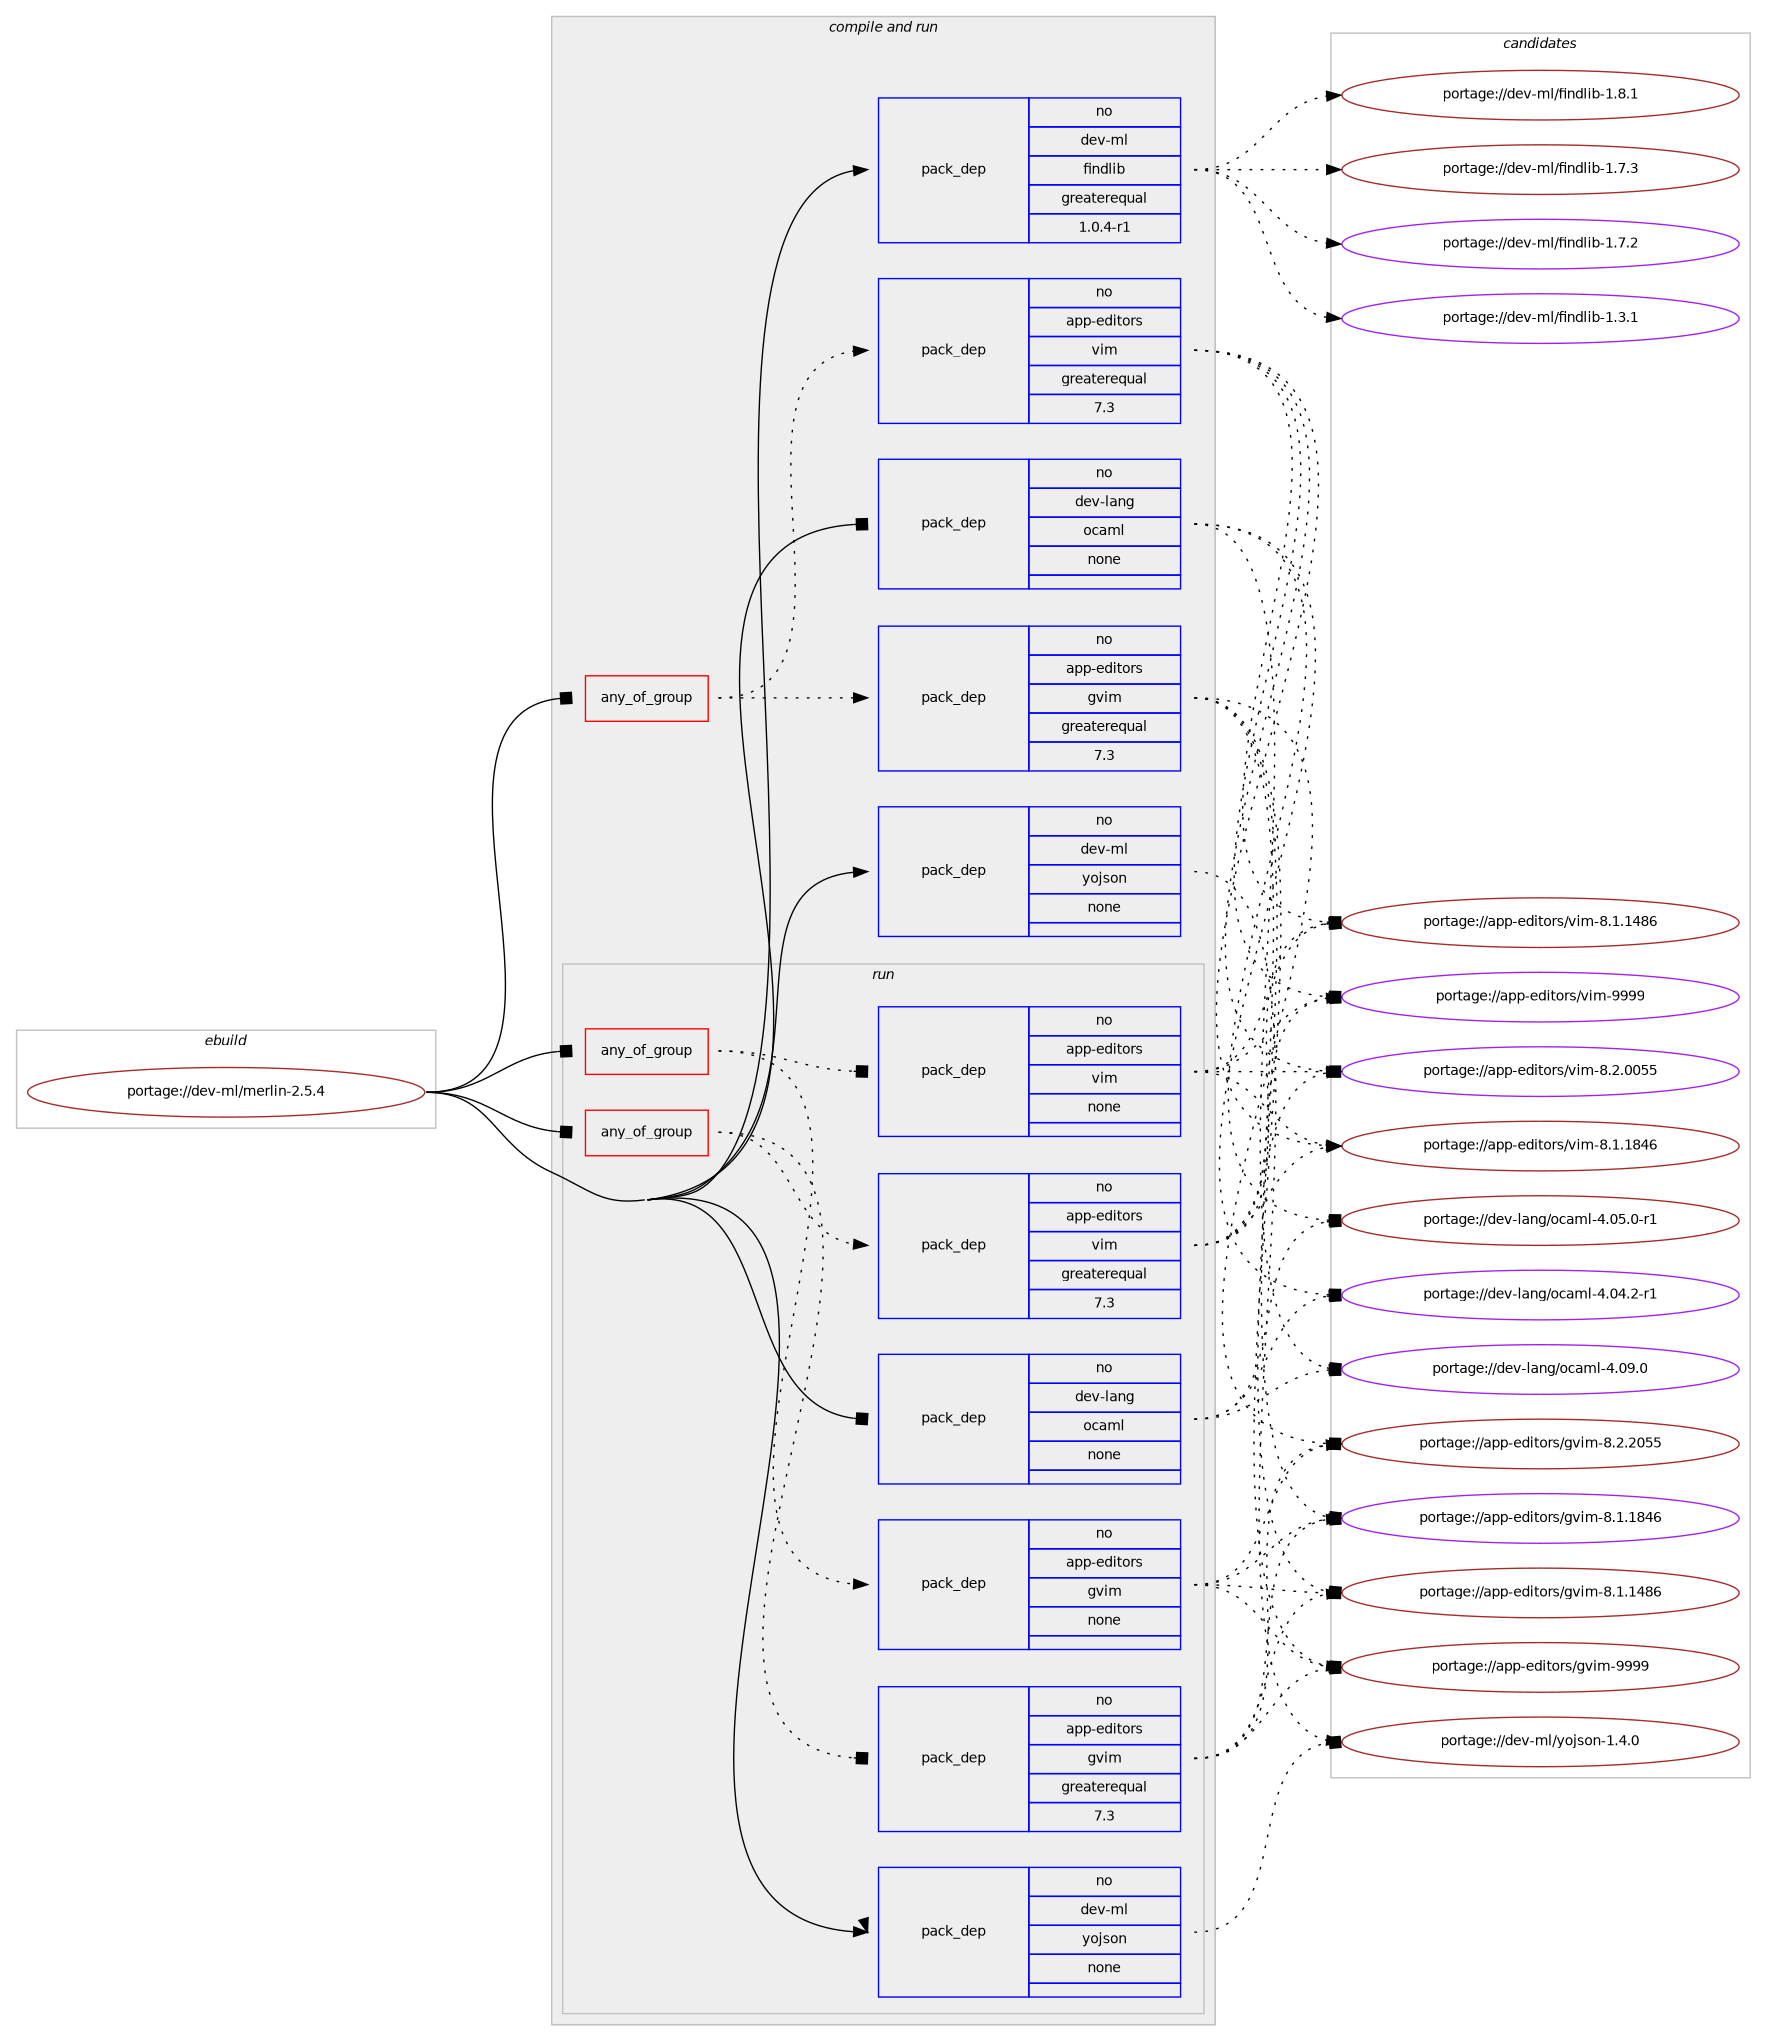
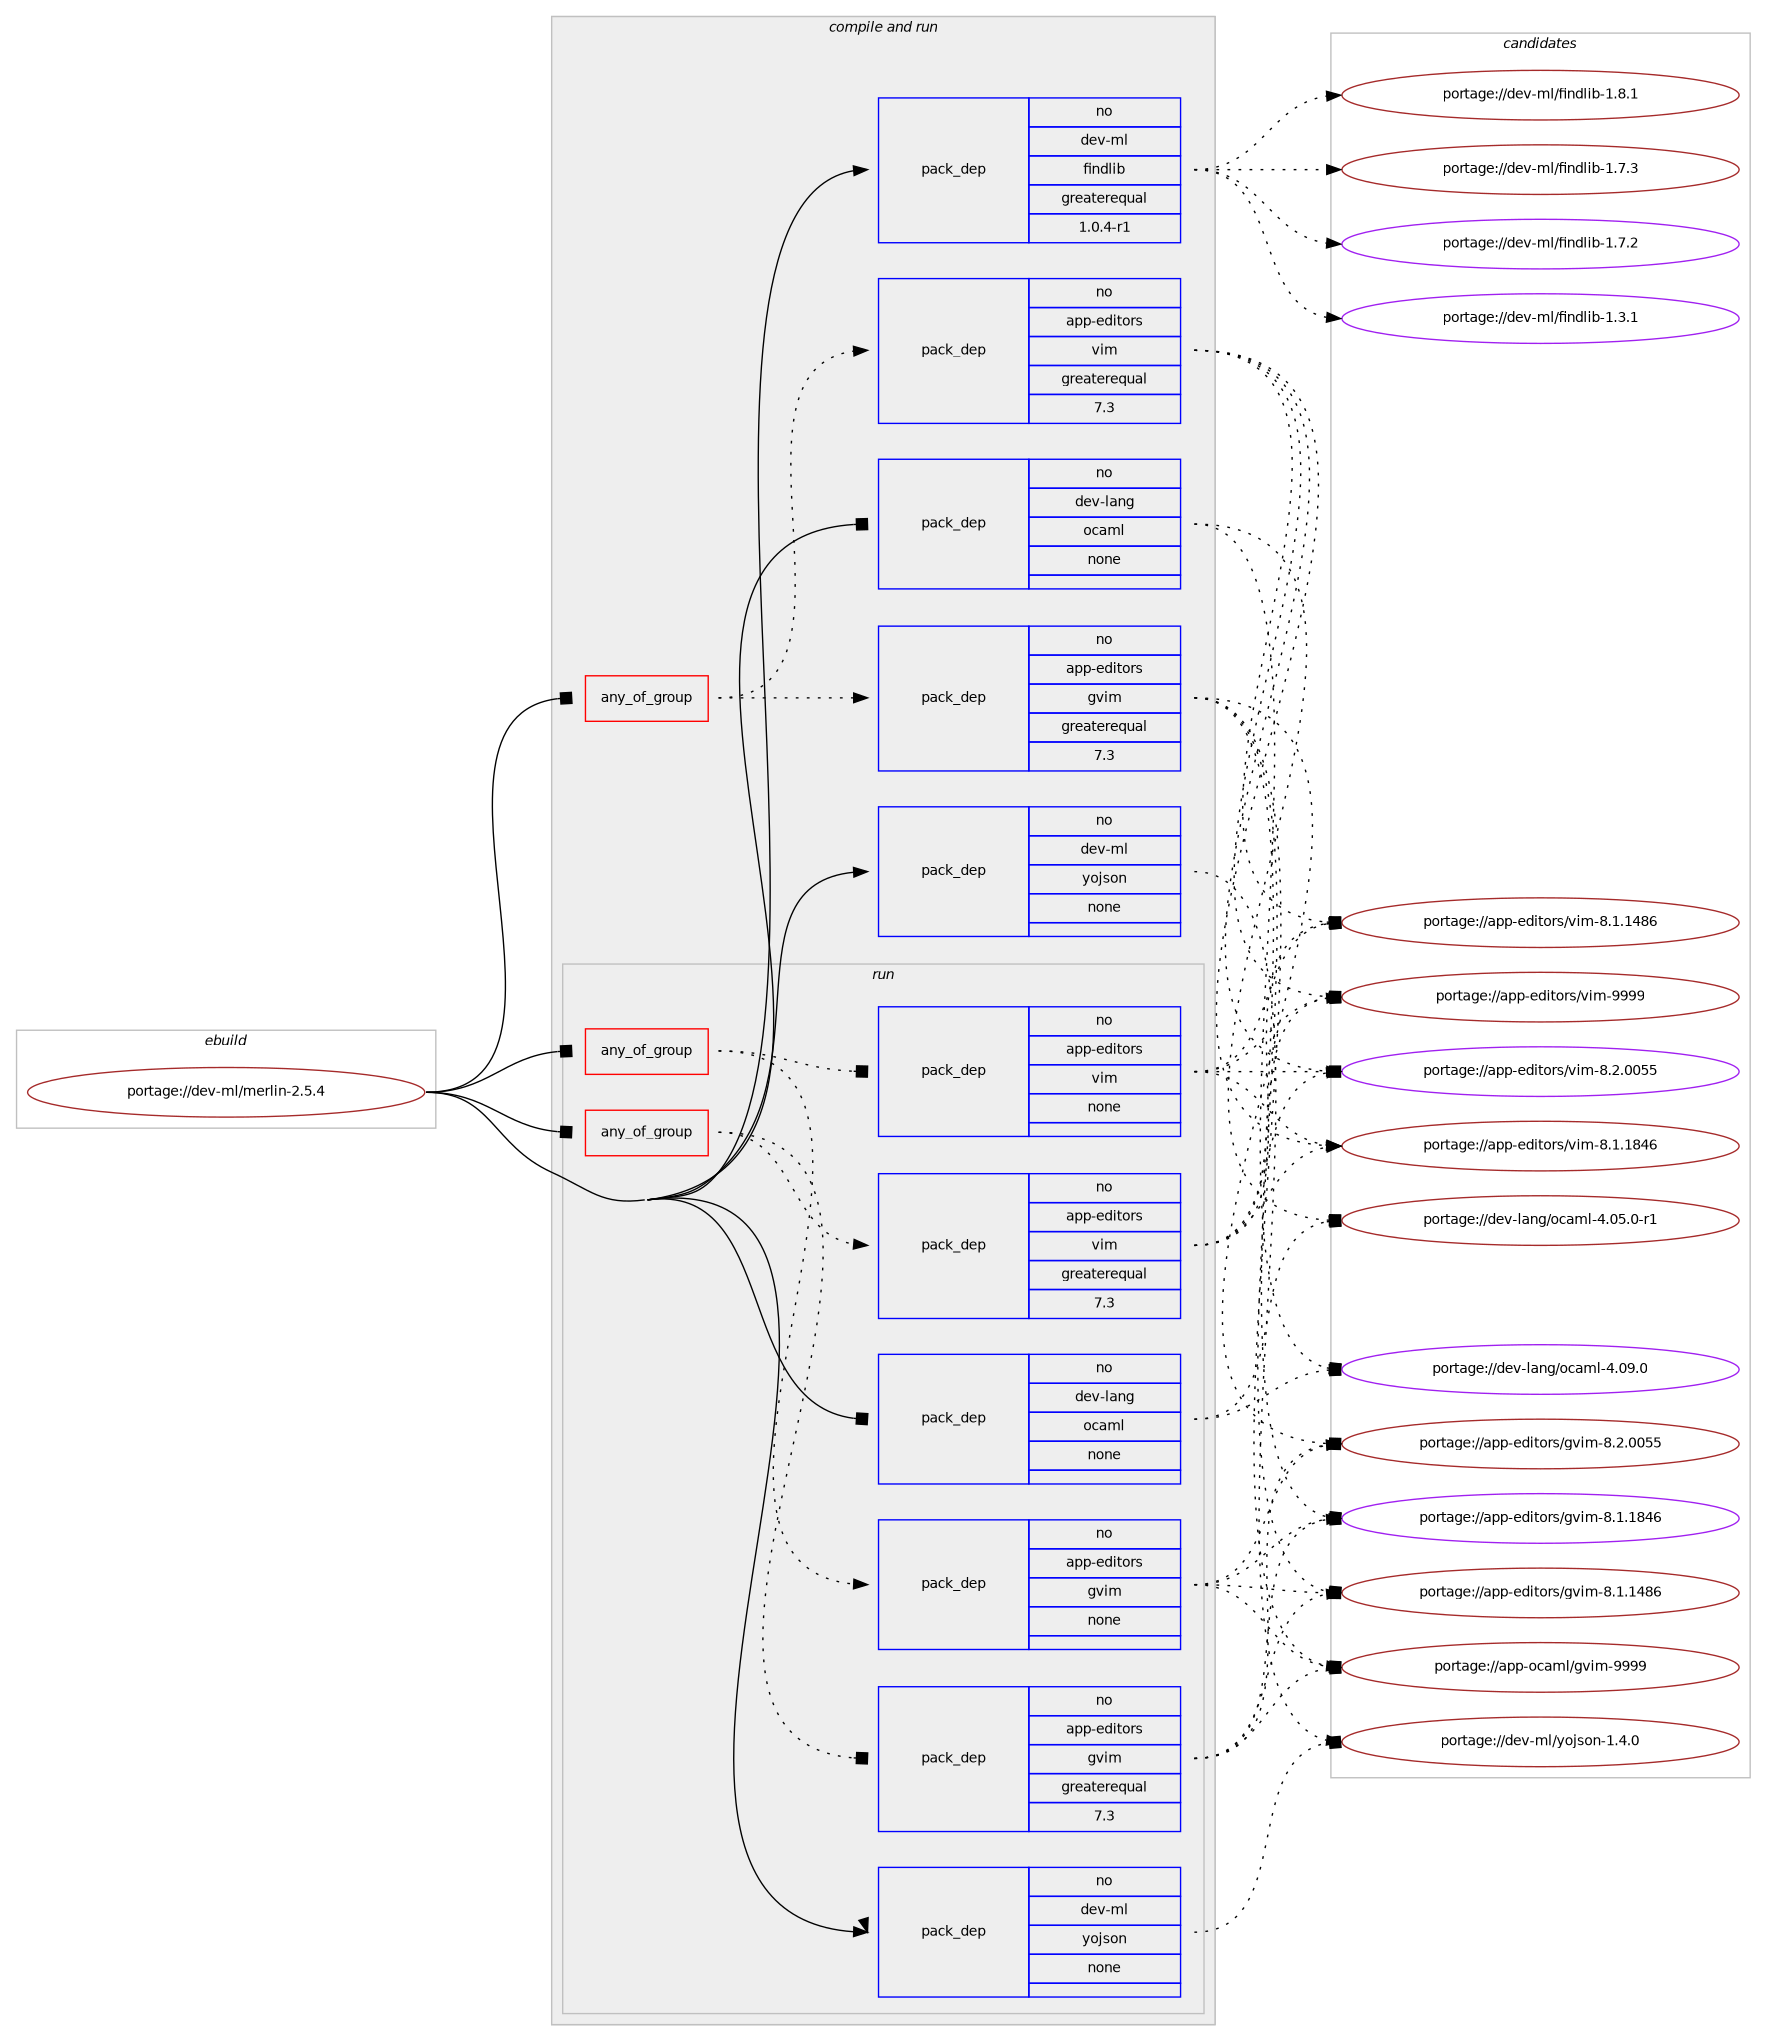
node "portage://app-editors/vim-9999": color purple -> brown
node "portage://dev-lang/ocaml-4.04.2-r1": removed
node "portage://app-editors/gvim-8.2.2055": label "portage://app-editors/gvim-8.2.2055" -> "portage://app-editors/gvim-8.2.0055"
node "portage://app-editors/gvim-9999": label "portage://app-editors/gvim-9999" -> "portage://app-ocaml/gvim-9999"
